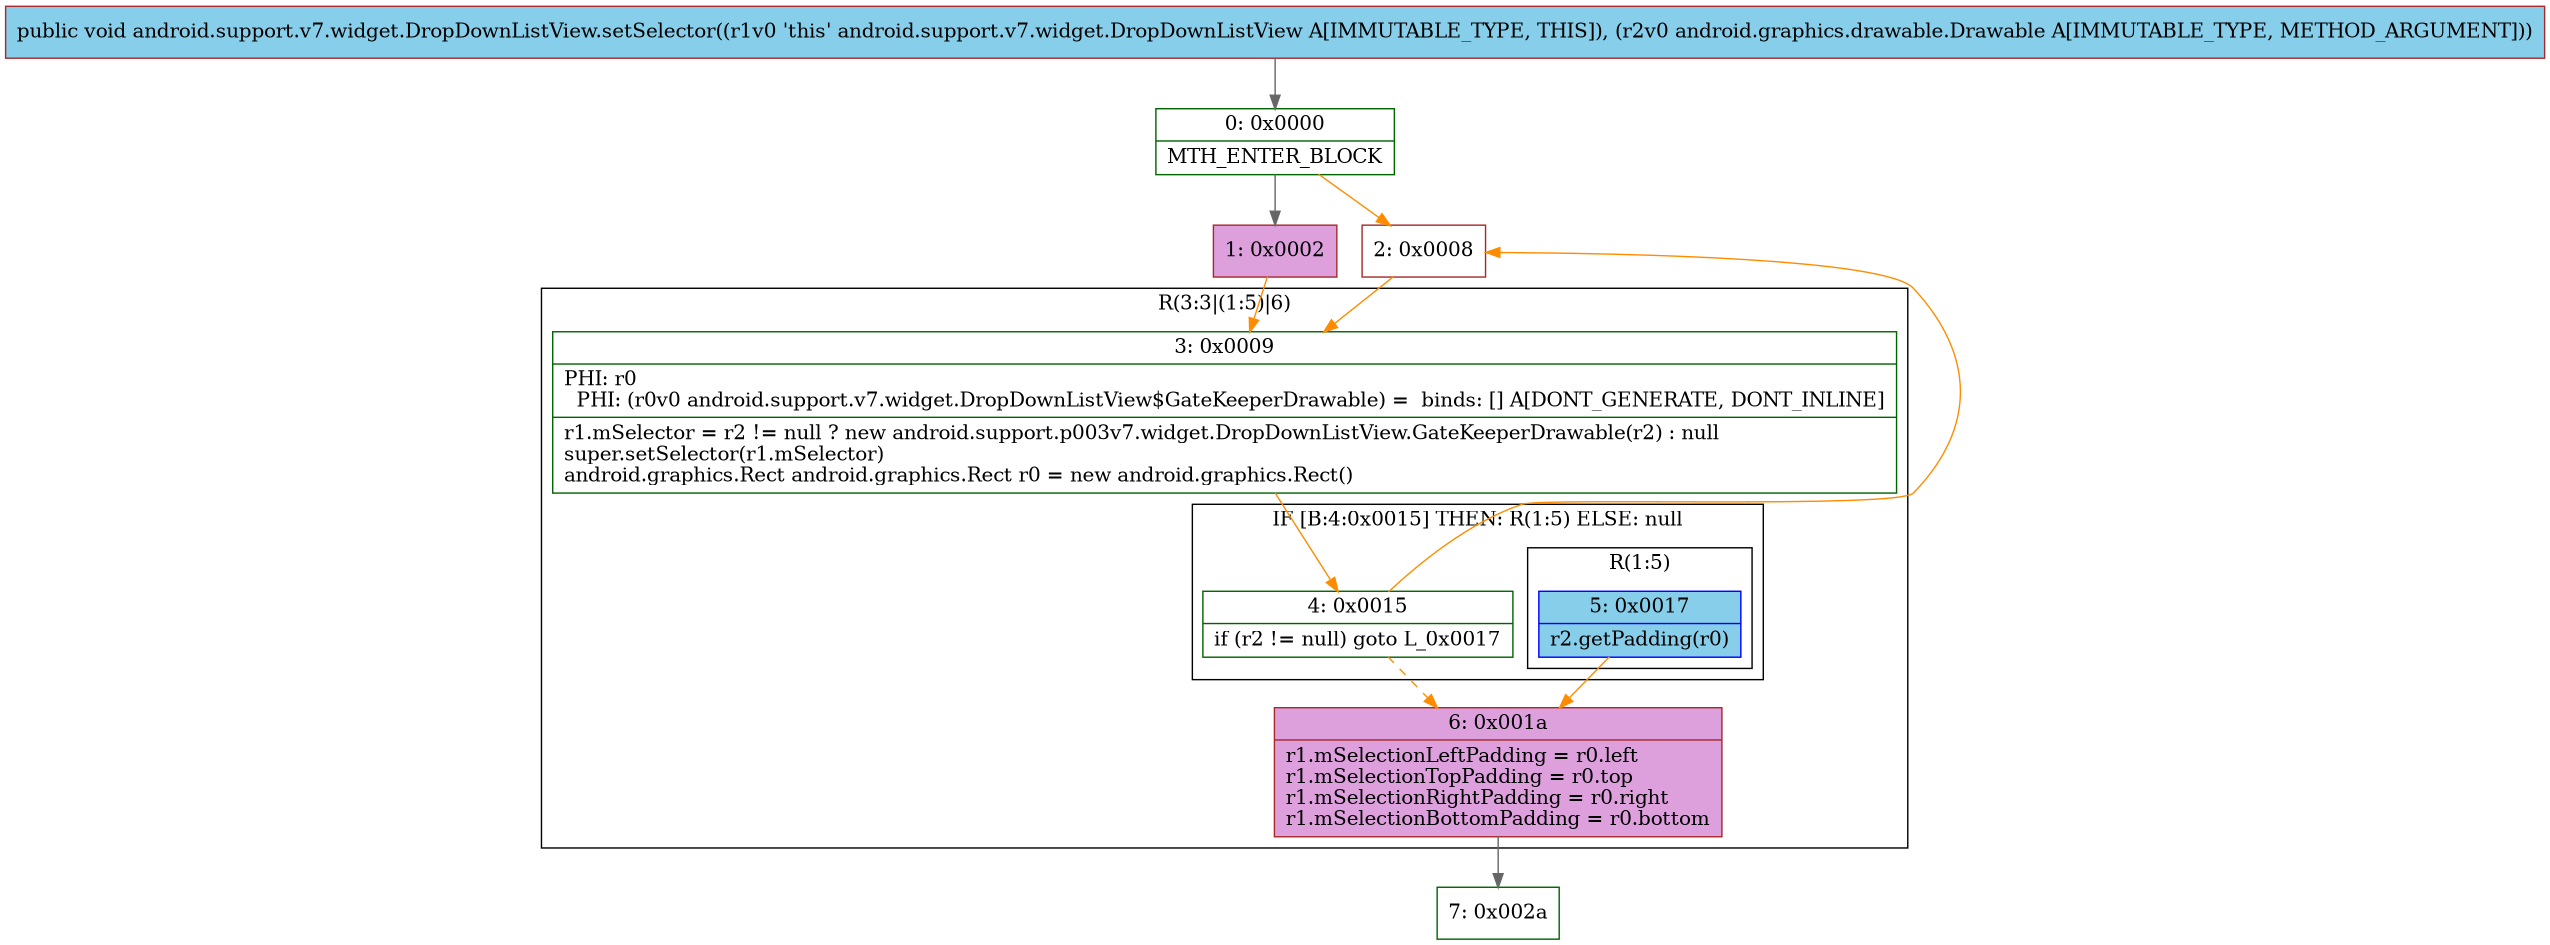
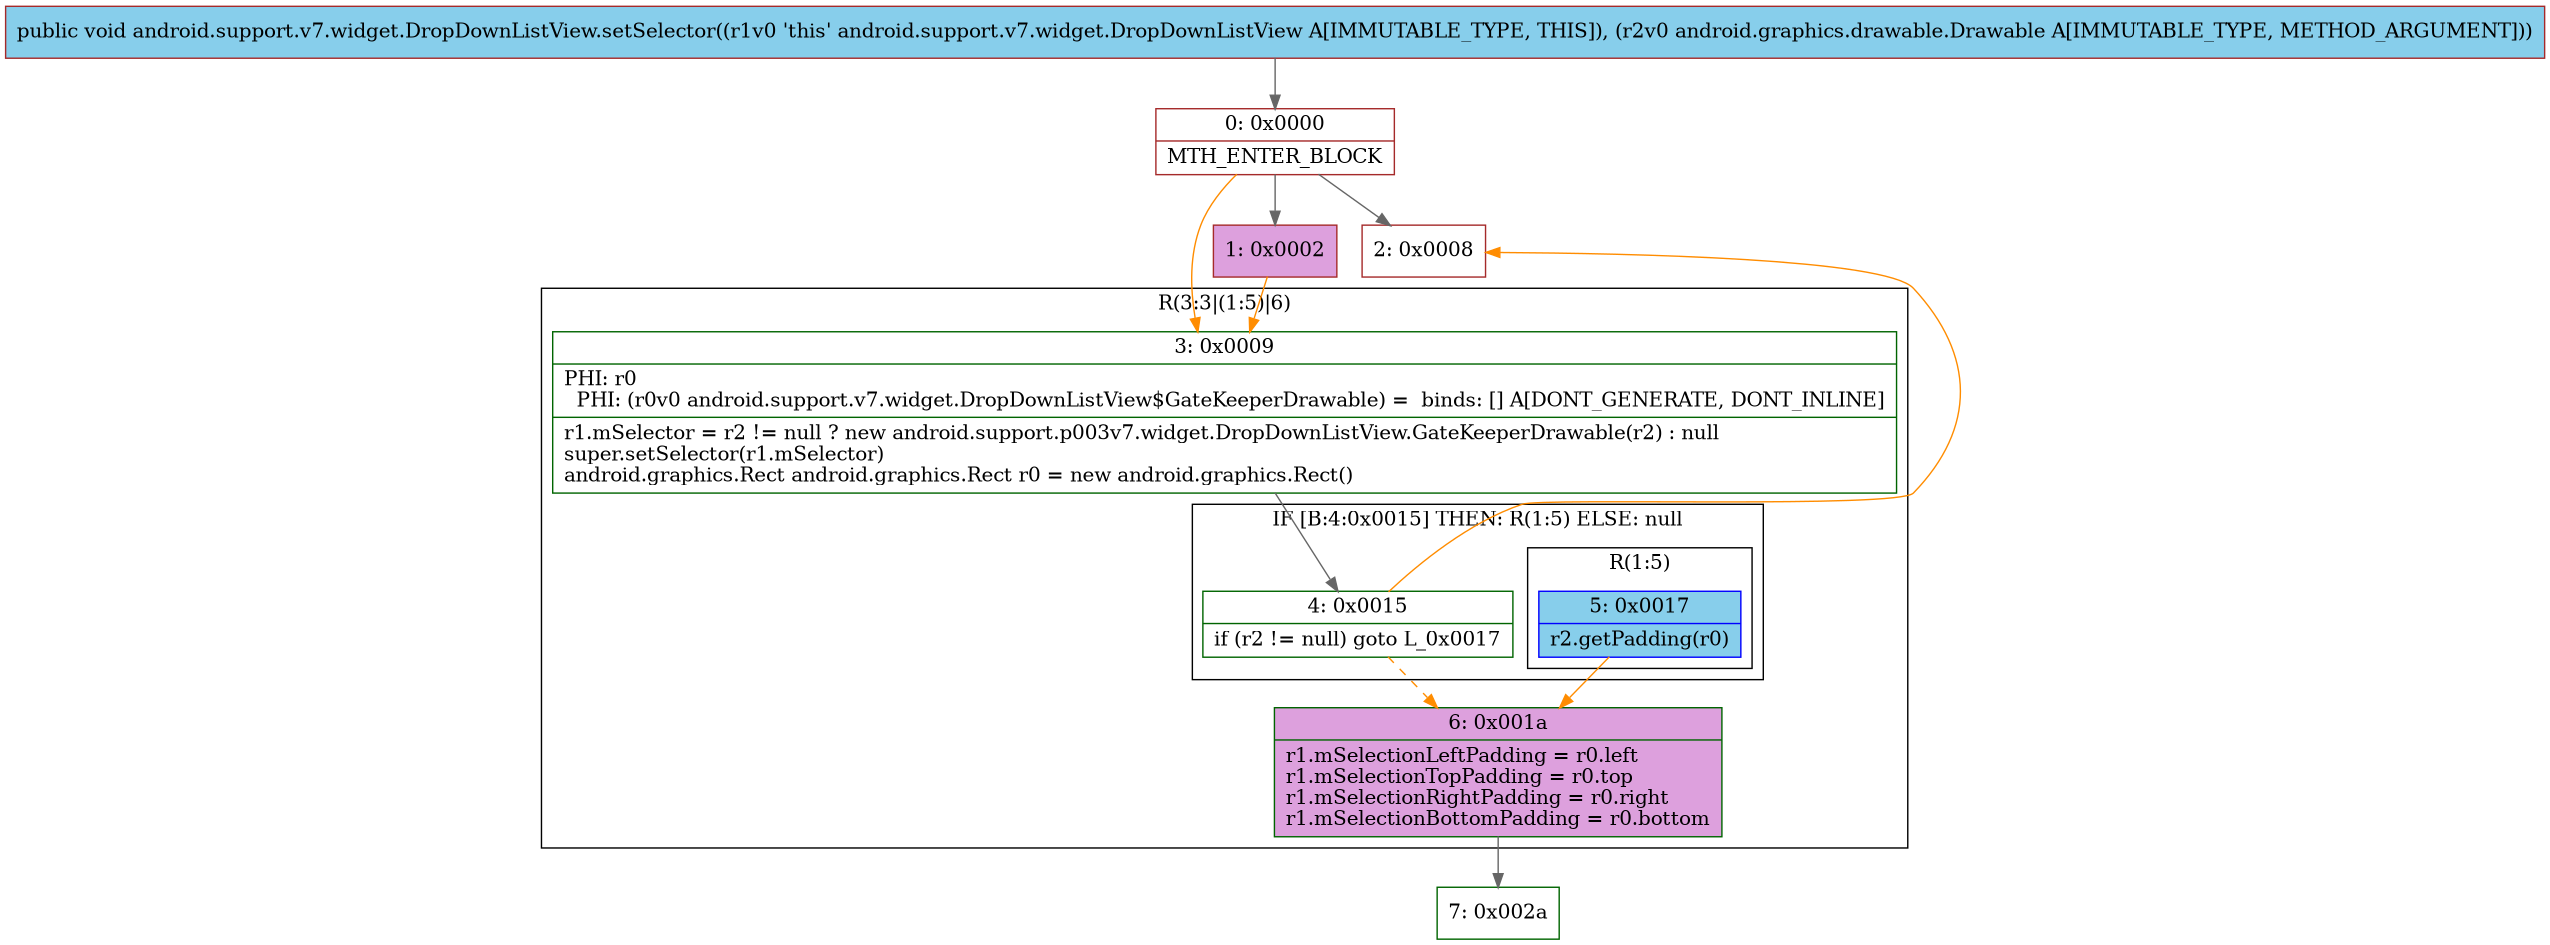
node "0: 0x0000": color darkgreen -> brown
edge "0: 0x0000" -> "2: 0x0008": color darkorange -> gray40
edge "2: 0x0008" -> "3: 0x0009": now "0: 0x0000" -> "3: 0x0009"
edge "3: 0x0009" -> "4: 0x0015": color darkorange -> gray40
node "6: 0x001a": color brown -> darkgreen
